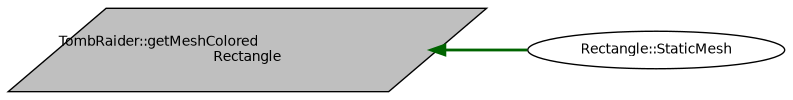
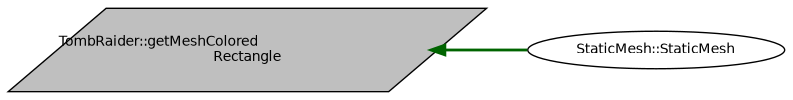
node "Rectangle::StaticMesh": label "Rectangle::StaticMesh" -> "StaticMesh::StaticMesh"
